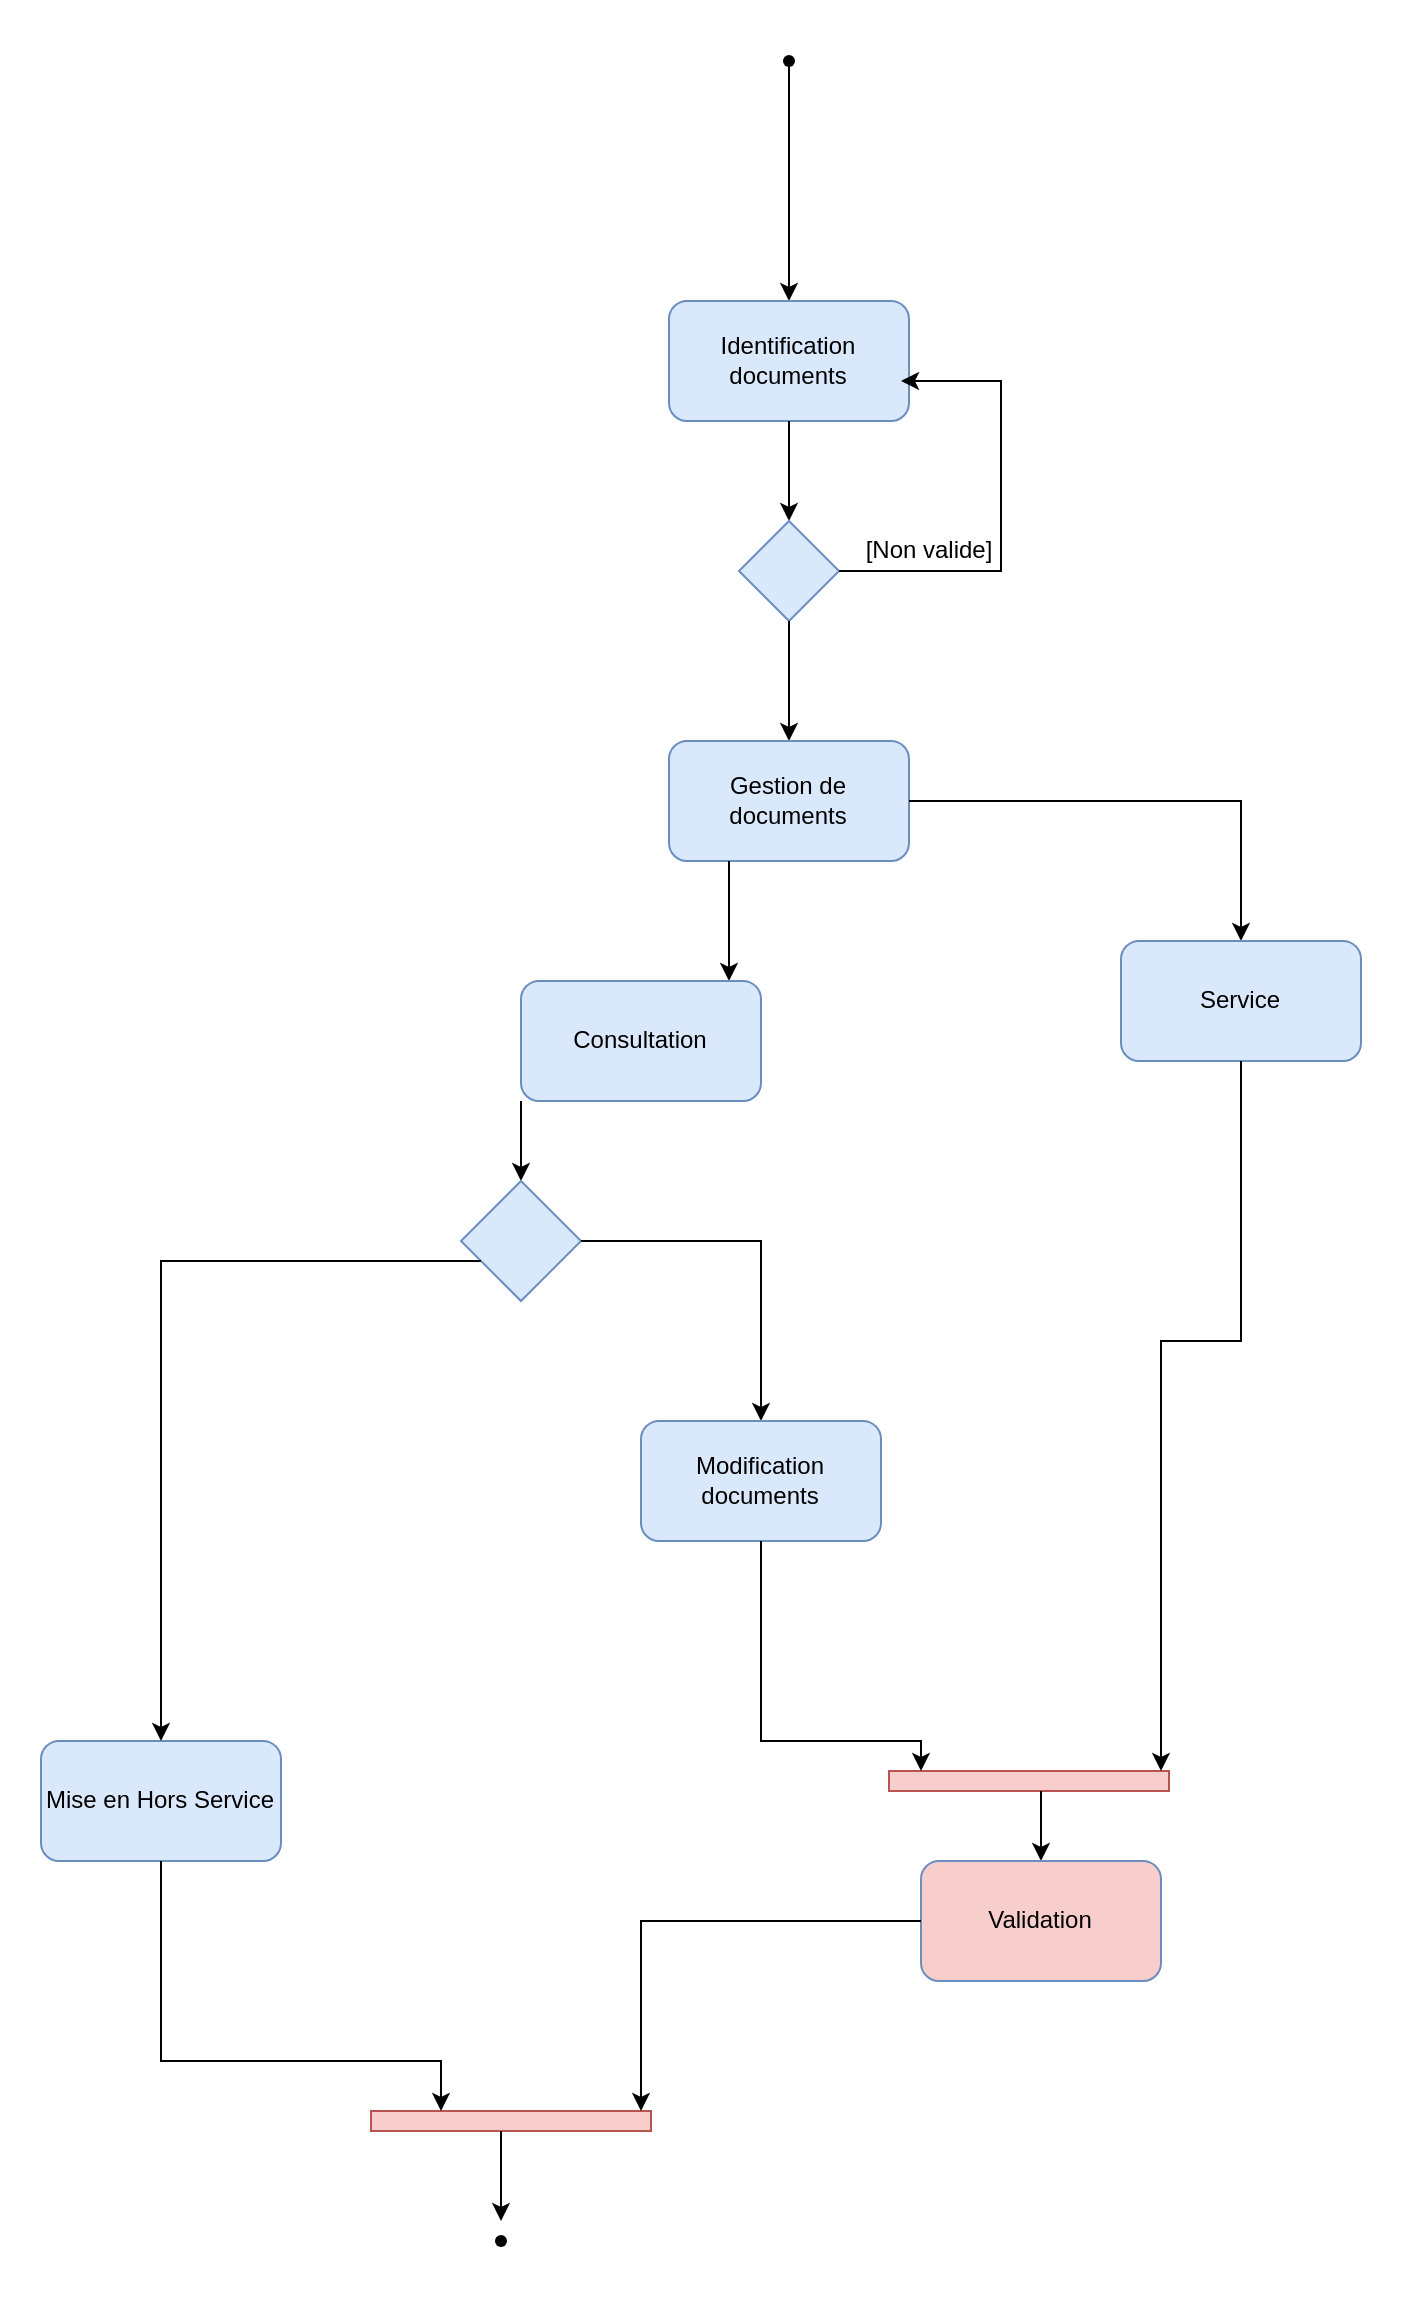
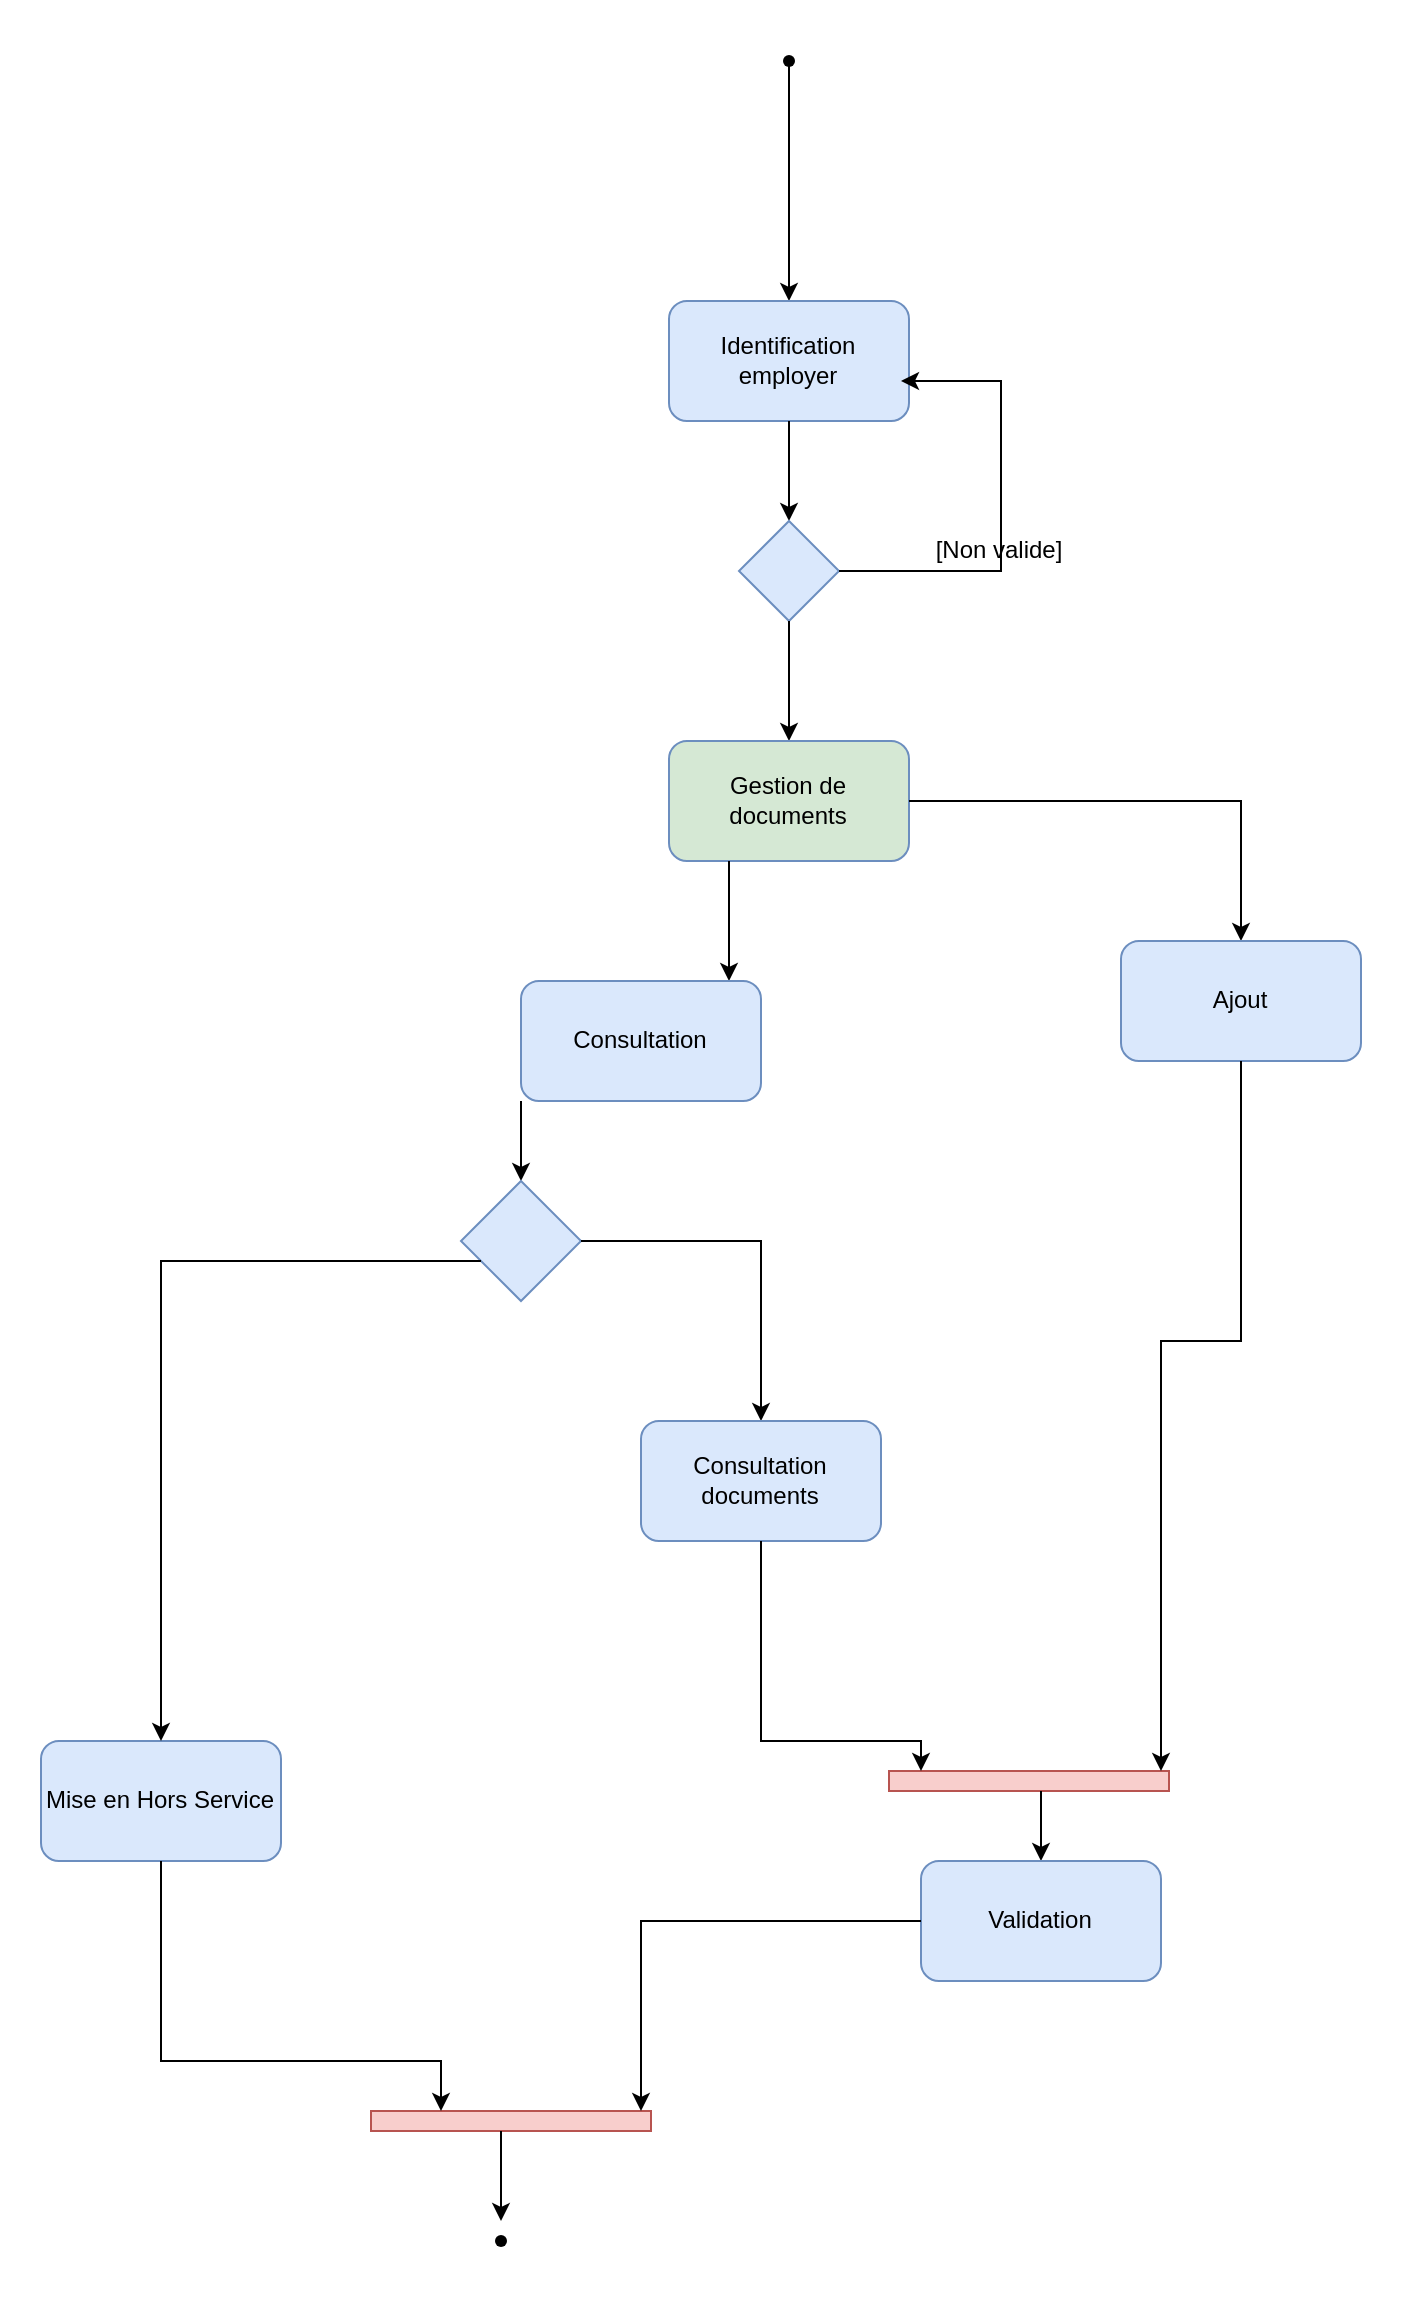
node "Identification documents": label "Identification documents" -> "Identification employer"
node "[Non valide]": moved (929, 551) -> (999, 551)
node "Gestion de documents": fillcolor #dae8fc -> #d5e8d4
node "Service": label "Service" -> "Ajout"
node "Modification documents": label "Modification documents" -> "Consultation documents"
node "Validation": fillcolor #f8cecc -> #dae8fc
